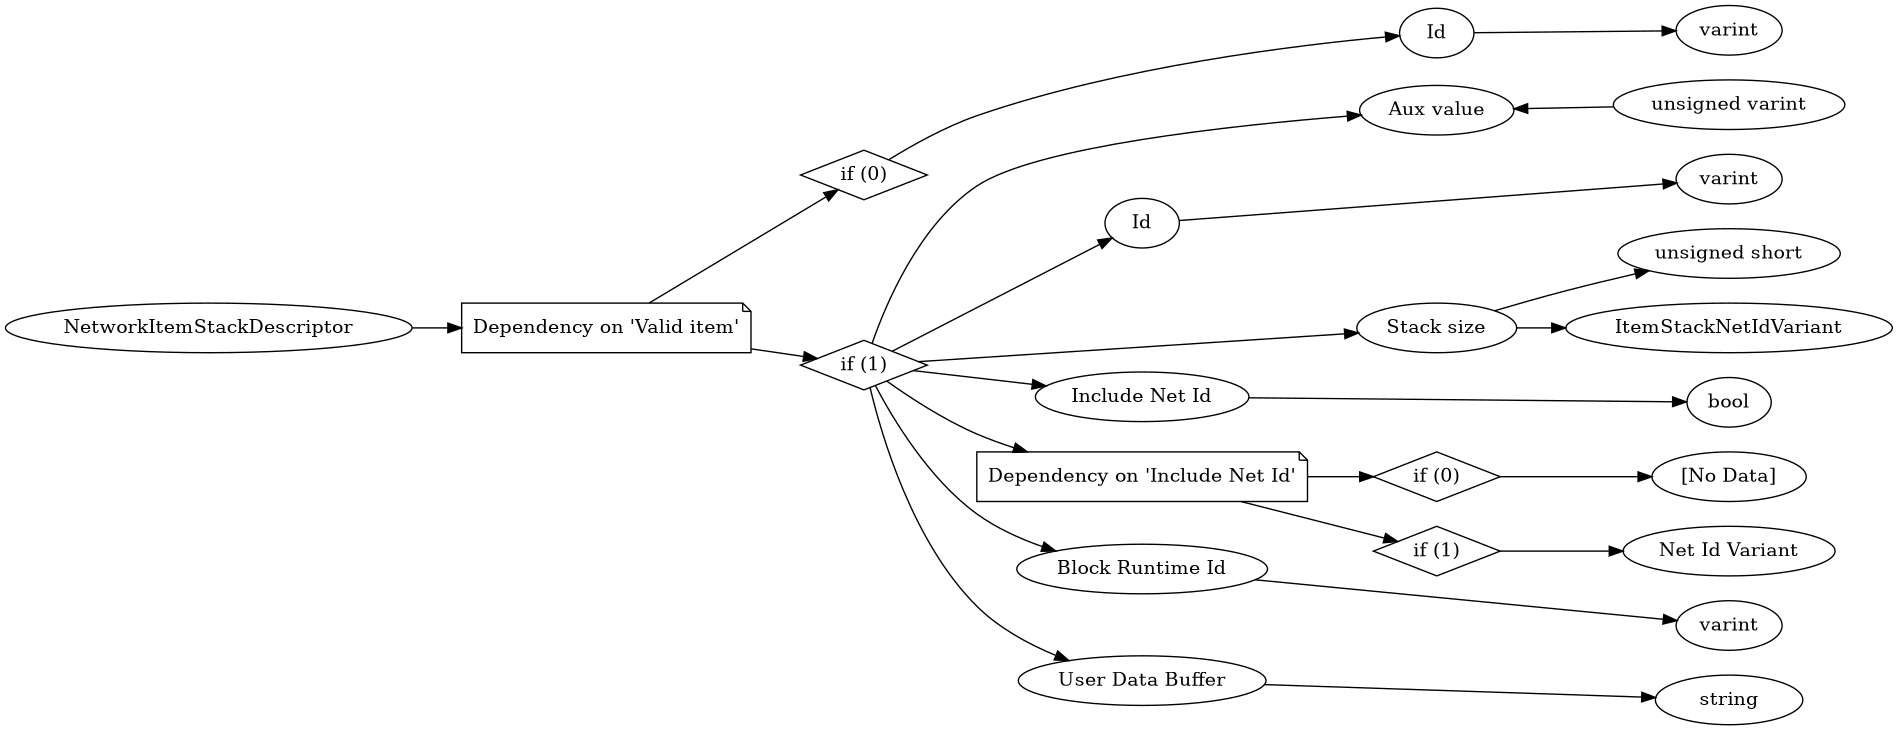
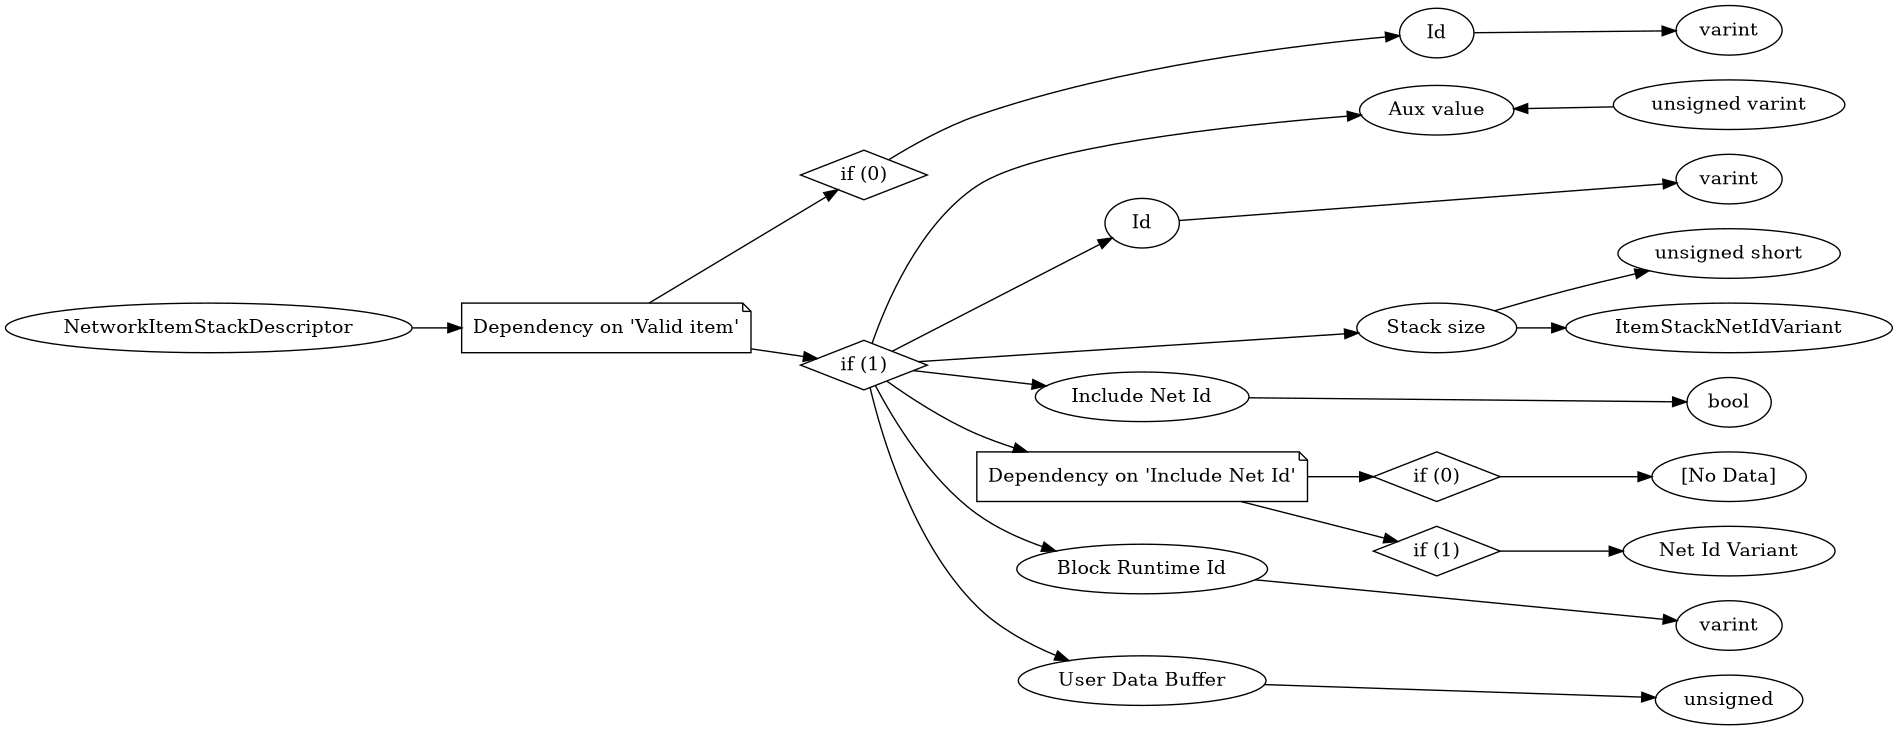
node "string": label "string" -> "unsigned"
